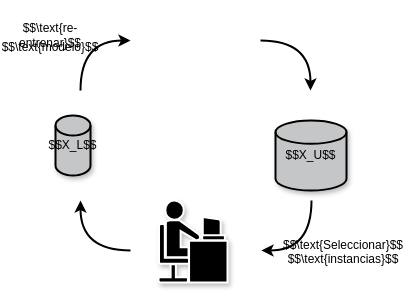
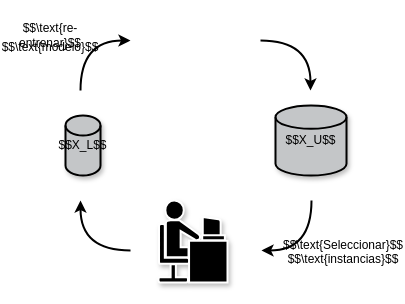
node "$$X_L$$": moved (73, 146) -> (83, 146)
node "$$X_U$$": moved (311, 156) -> (311, 141)
